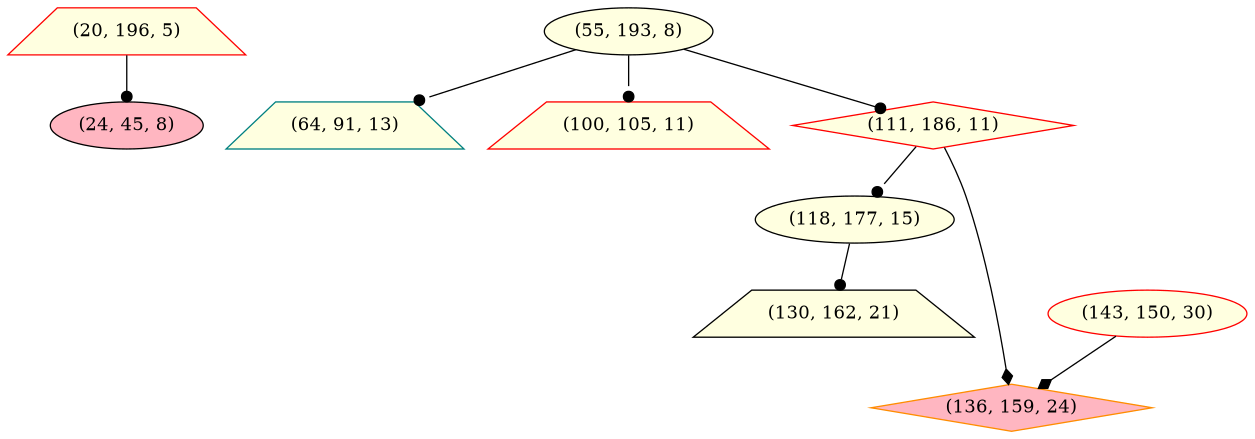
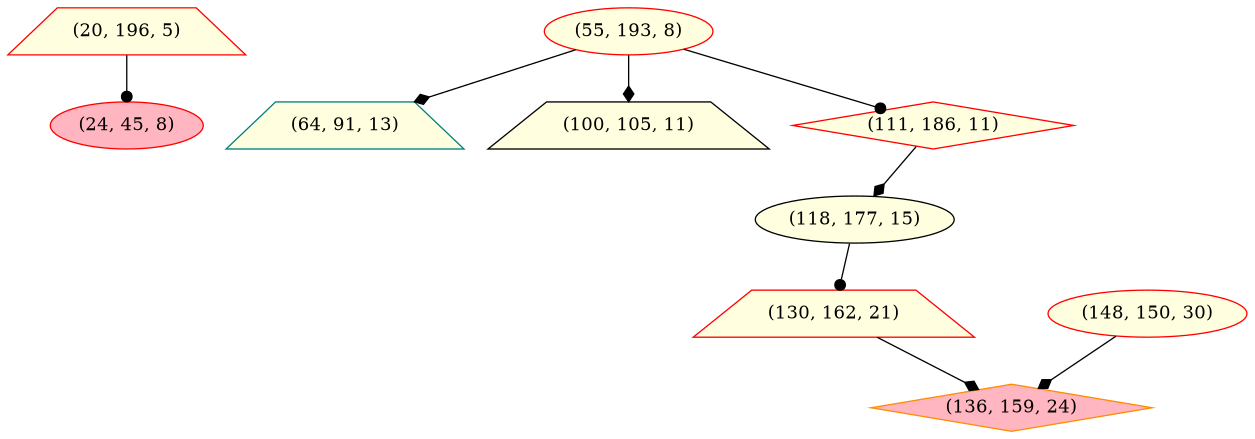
node "(55, 193, 8)": color black -> red
edge "(55, 193, 8)" -> "(100, 105, 11)": arrowhead dot -> diamond
edge "(55, 193, 8)" -> "(64, 91, 13)": arrowhead dot -> diamond
node "(24, 45, 8)": color black -> red
node "(100, 105, 11)": color red -> black
edge "(111, 186, 11)" -> "(118, 177, 15)": arrowhead dot -> diamond
edge "(111, 186, 11)" -> "(136, 159, 24)": now "(130, 162, 21)" -> "(136, 159, 24)"
node "(130, 162, 21)": color black -> red
node "(143, 150, 30)": label "(143, 150, 30)" -> "(148, 150, 30)"
